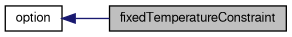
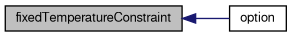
edge "fixedTemperatureConstraint" -> "option": reversed
